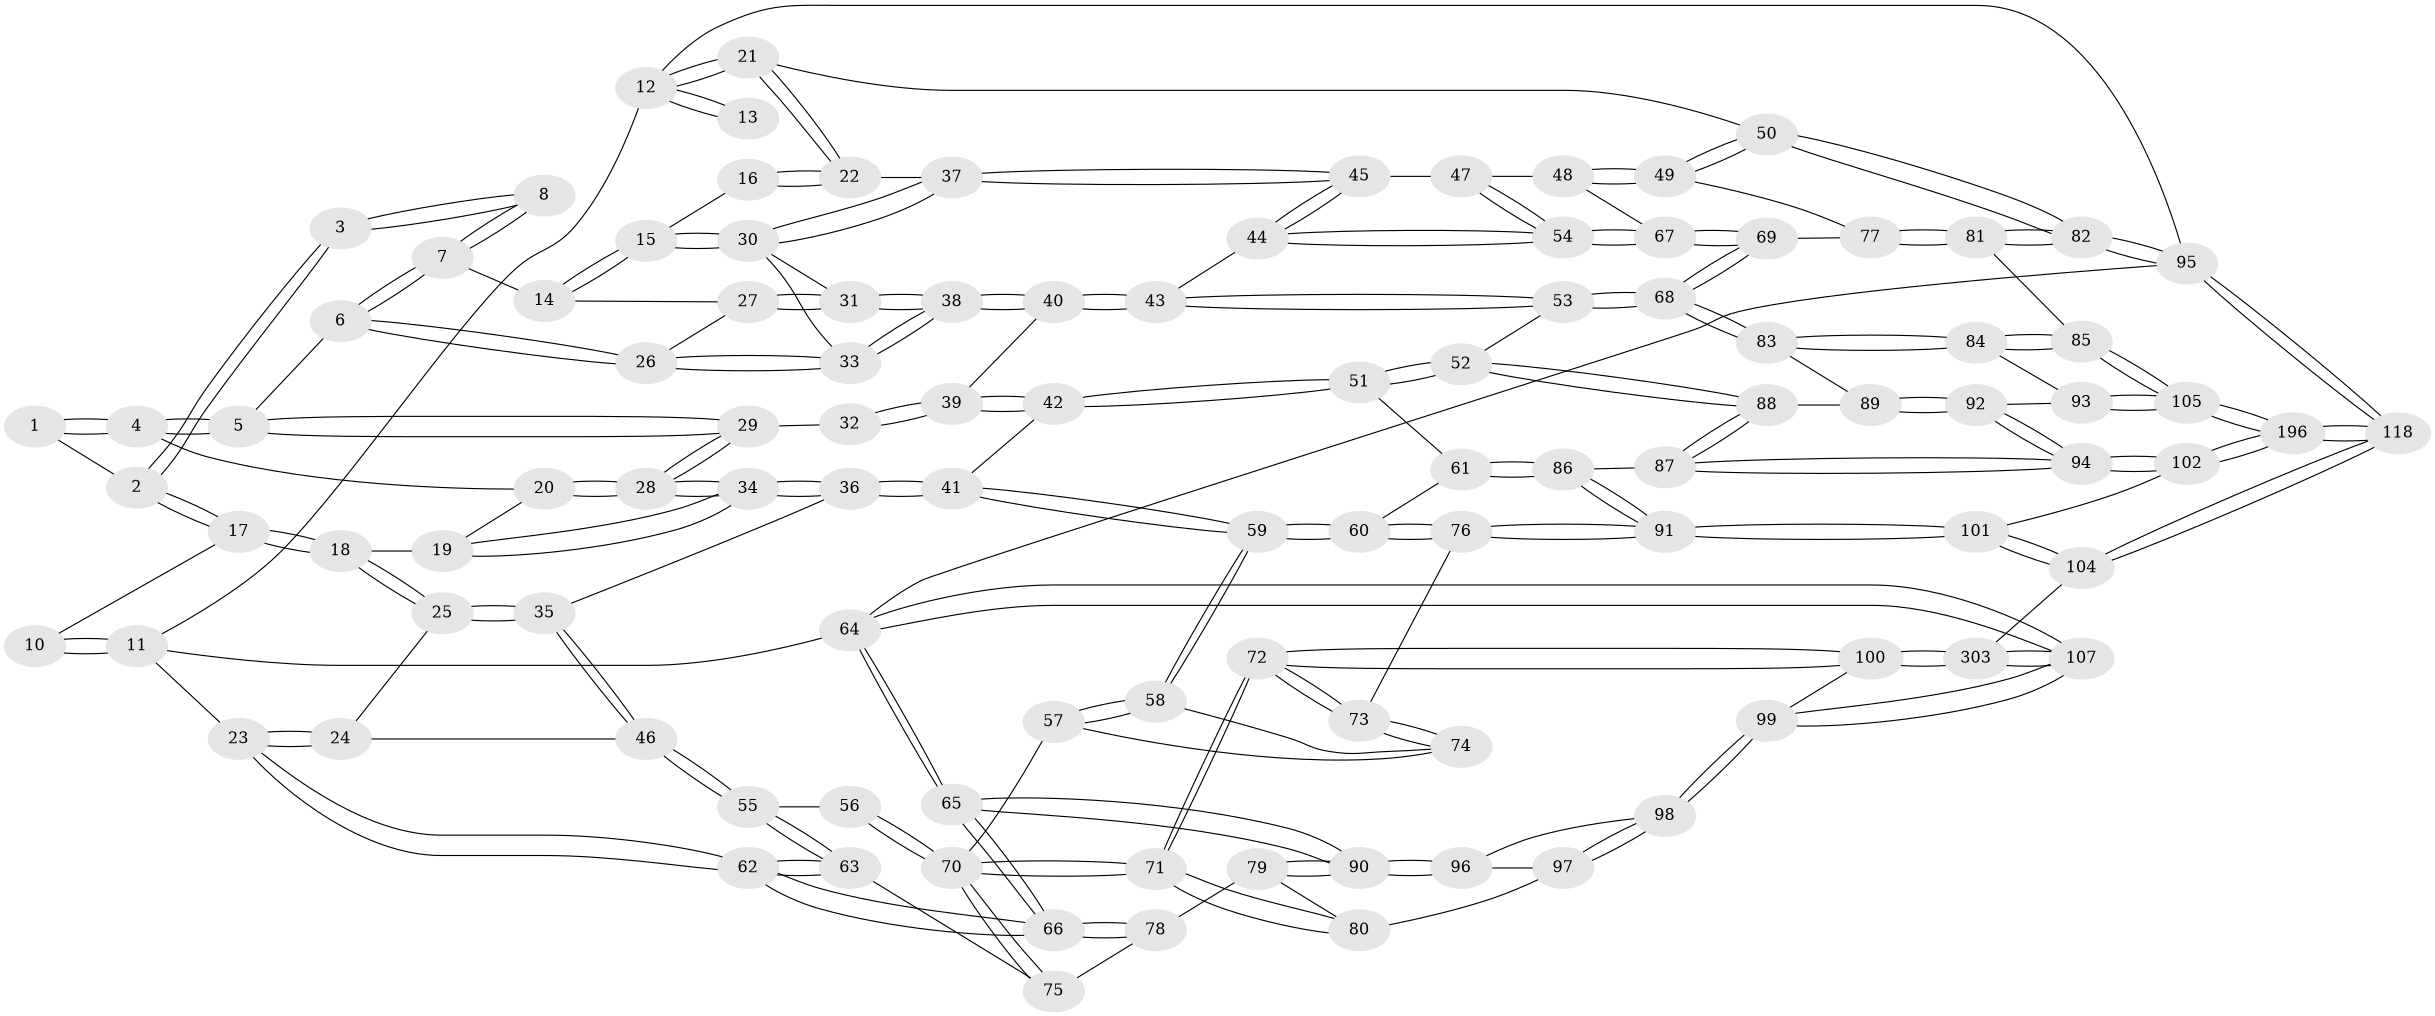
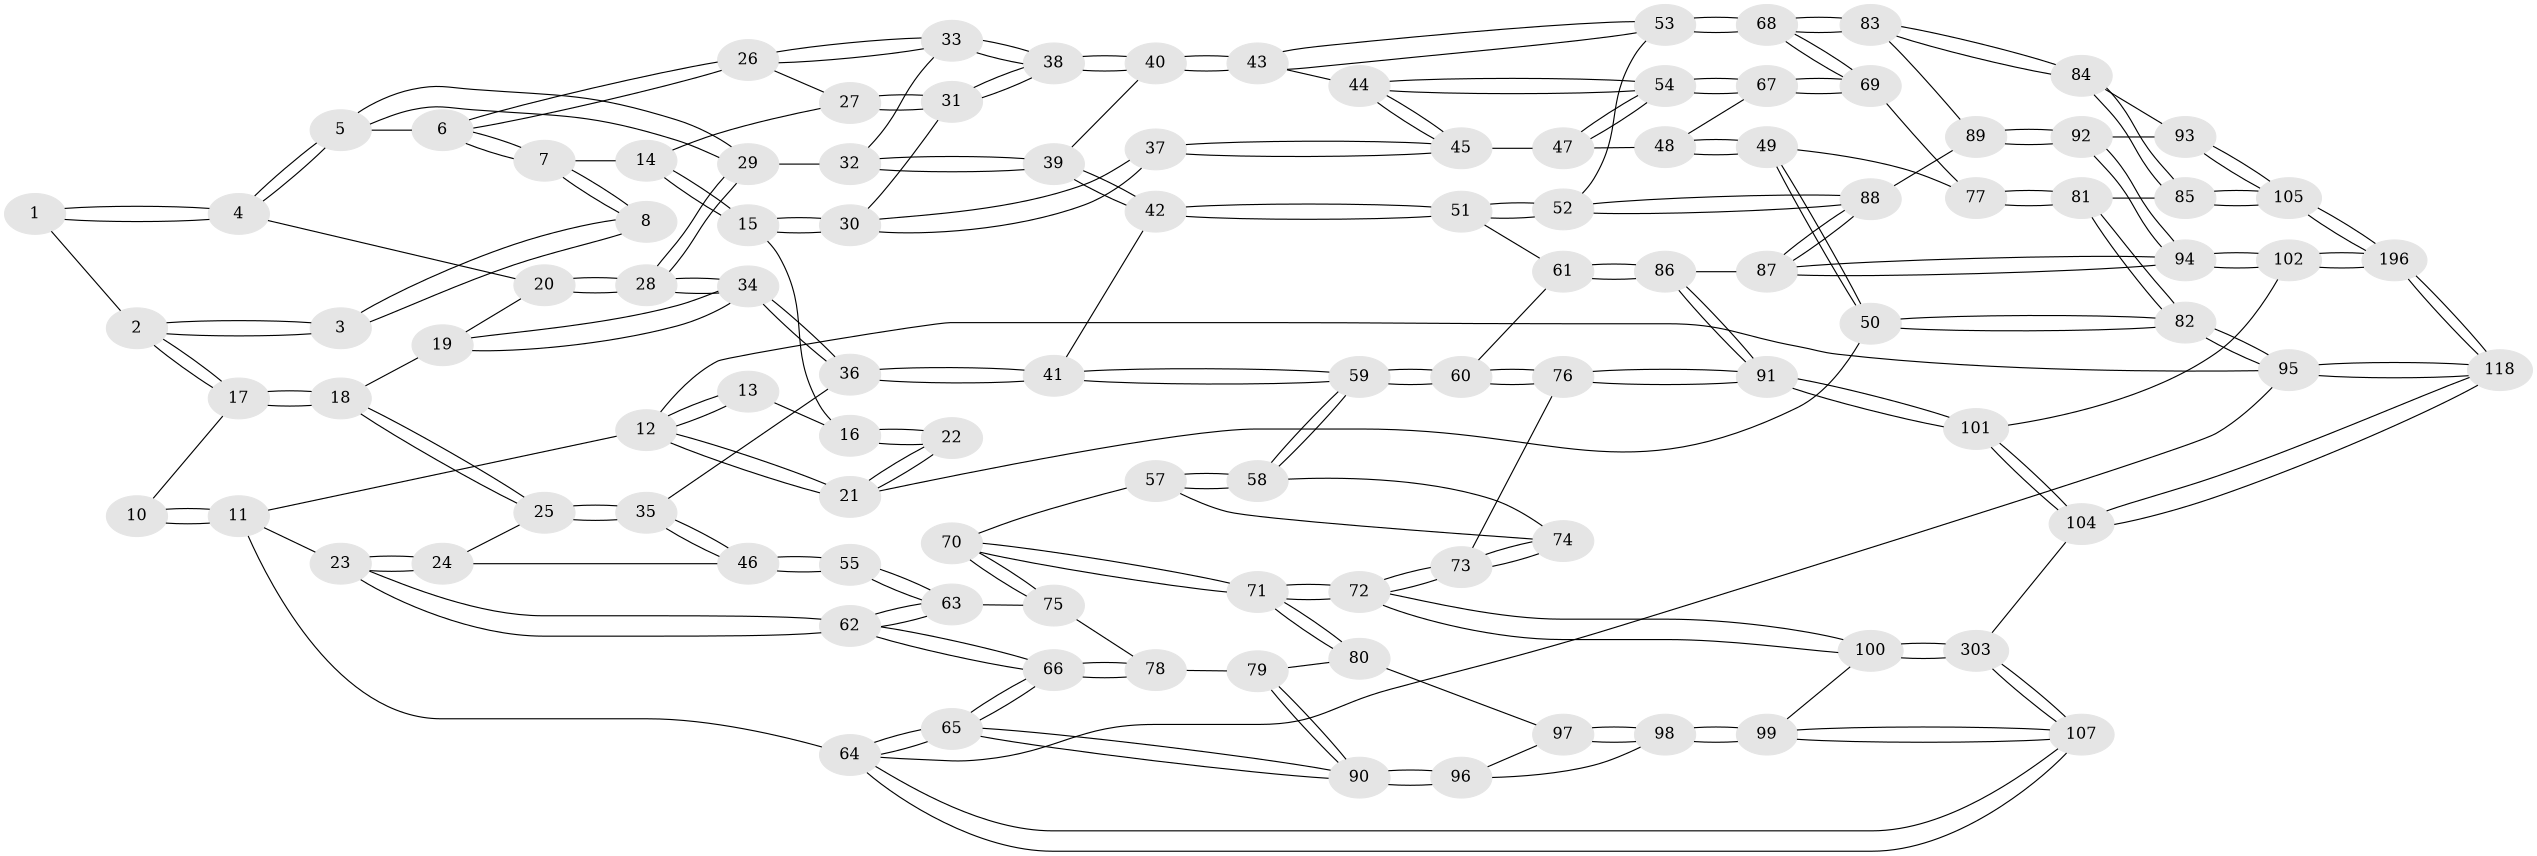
edge "22" -- "37": removed
edge "30" -- "33": now "32" -- "33"
edge "13" -- "16": added
node "56": removed
